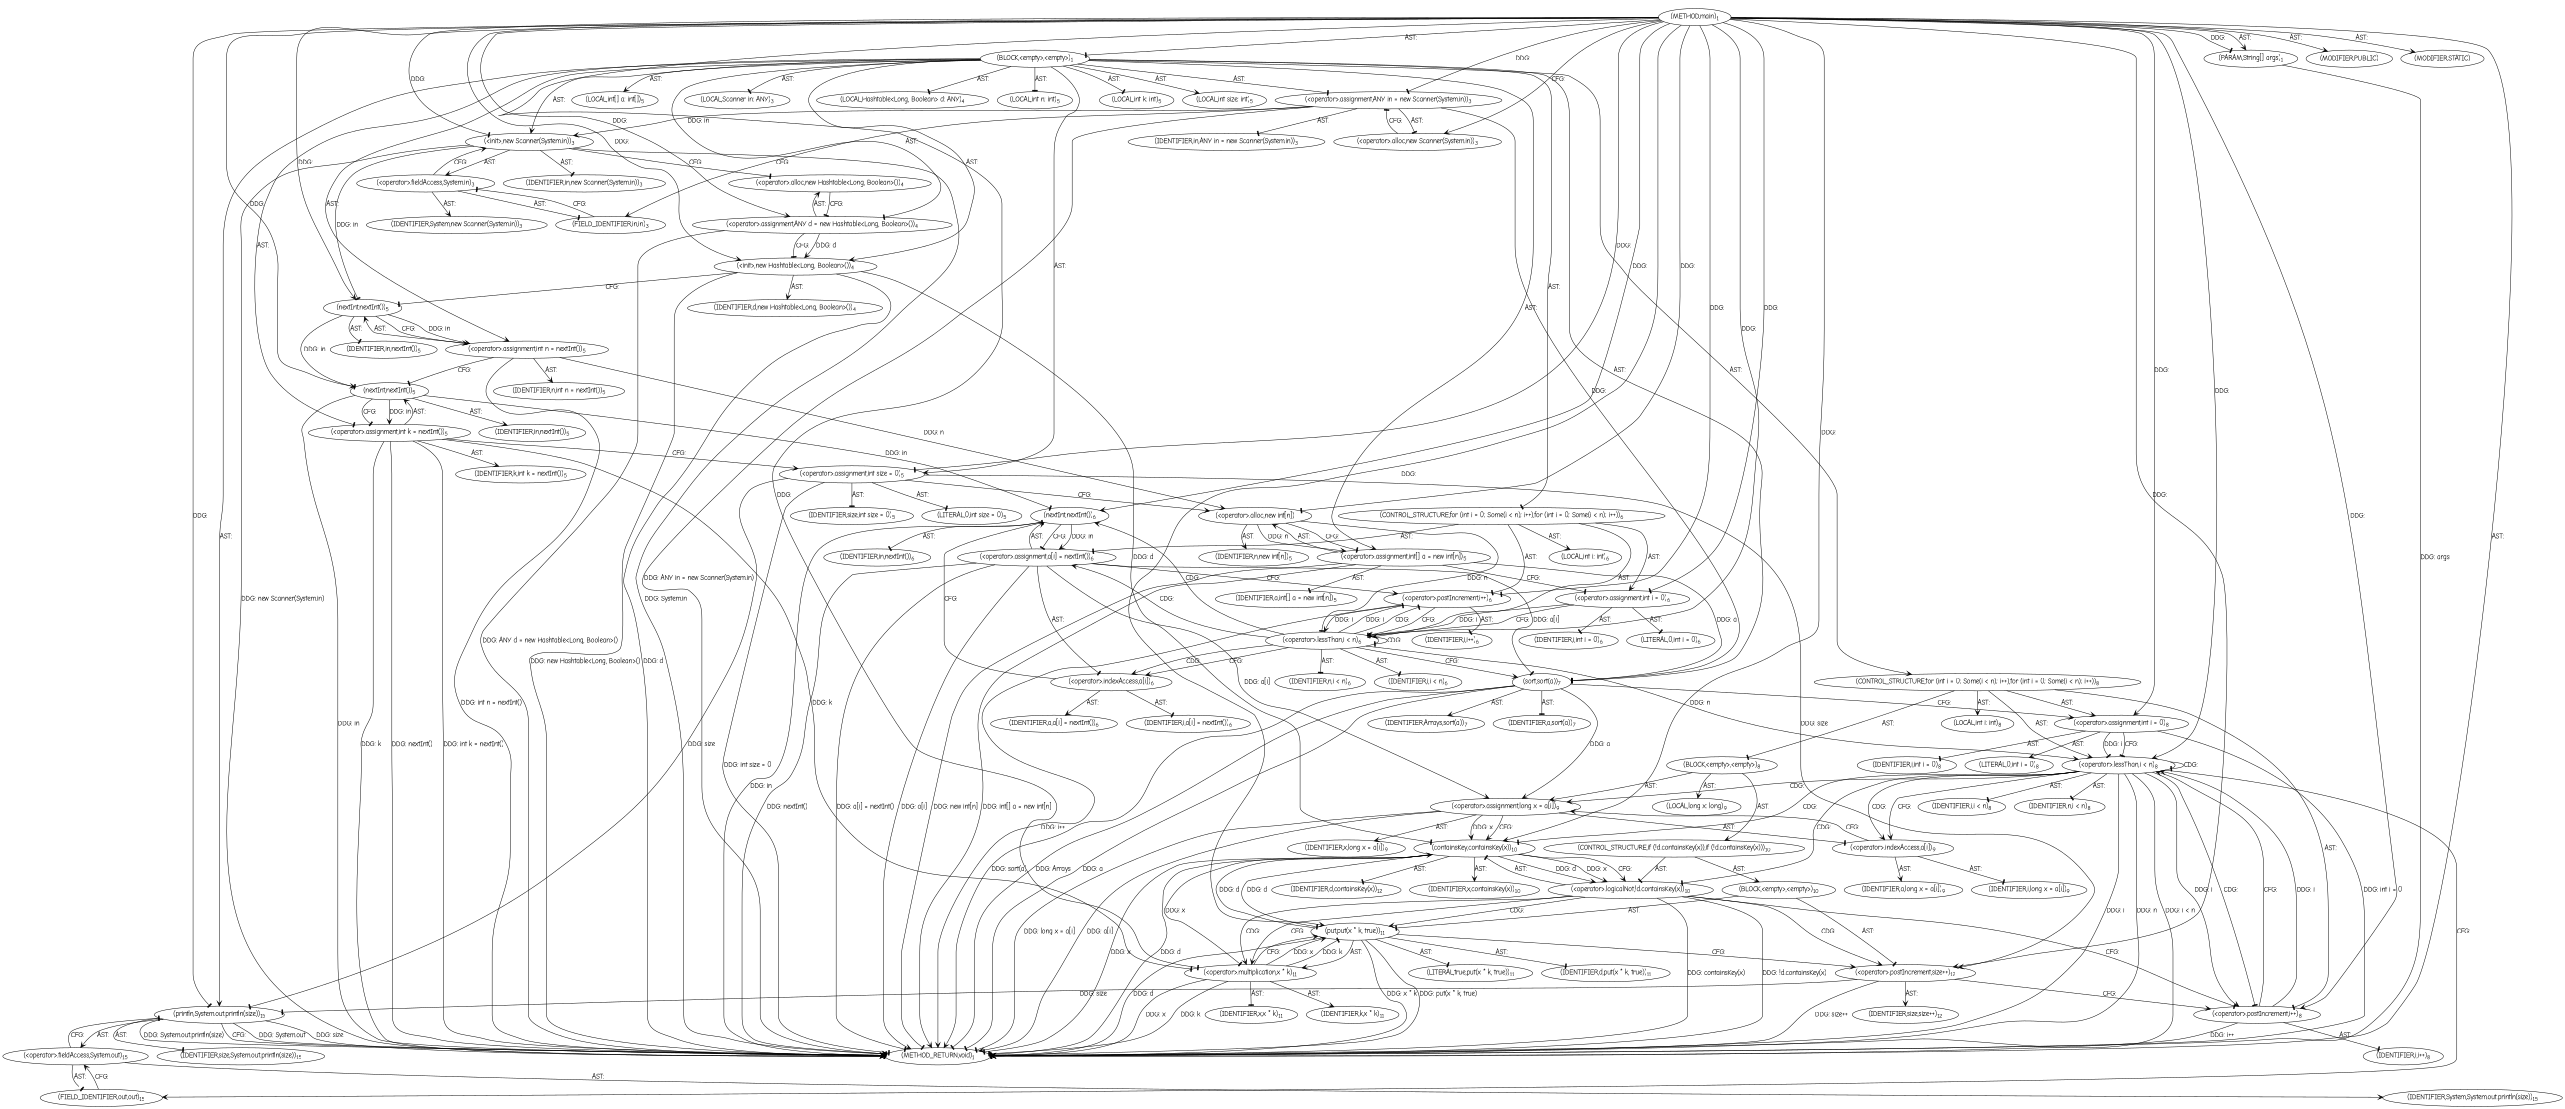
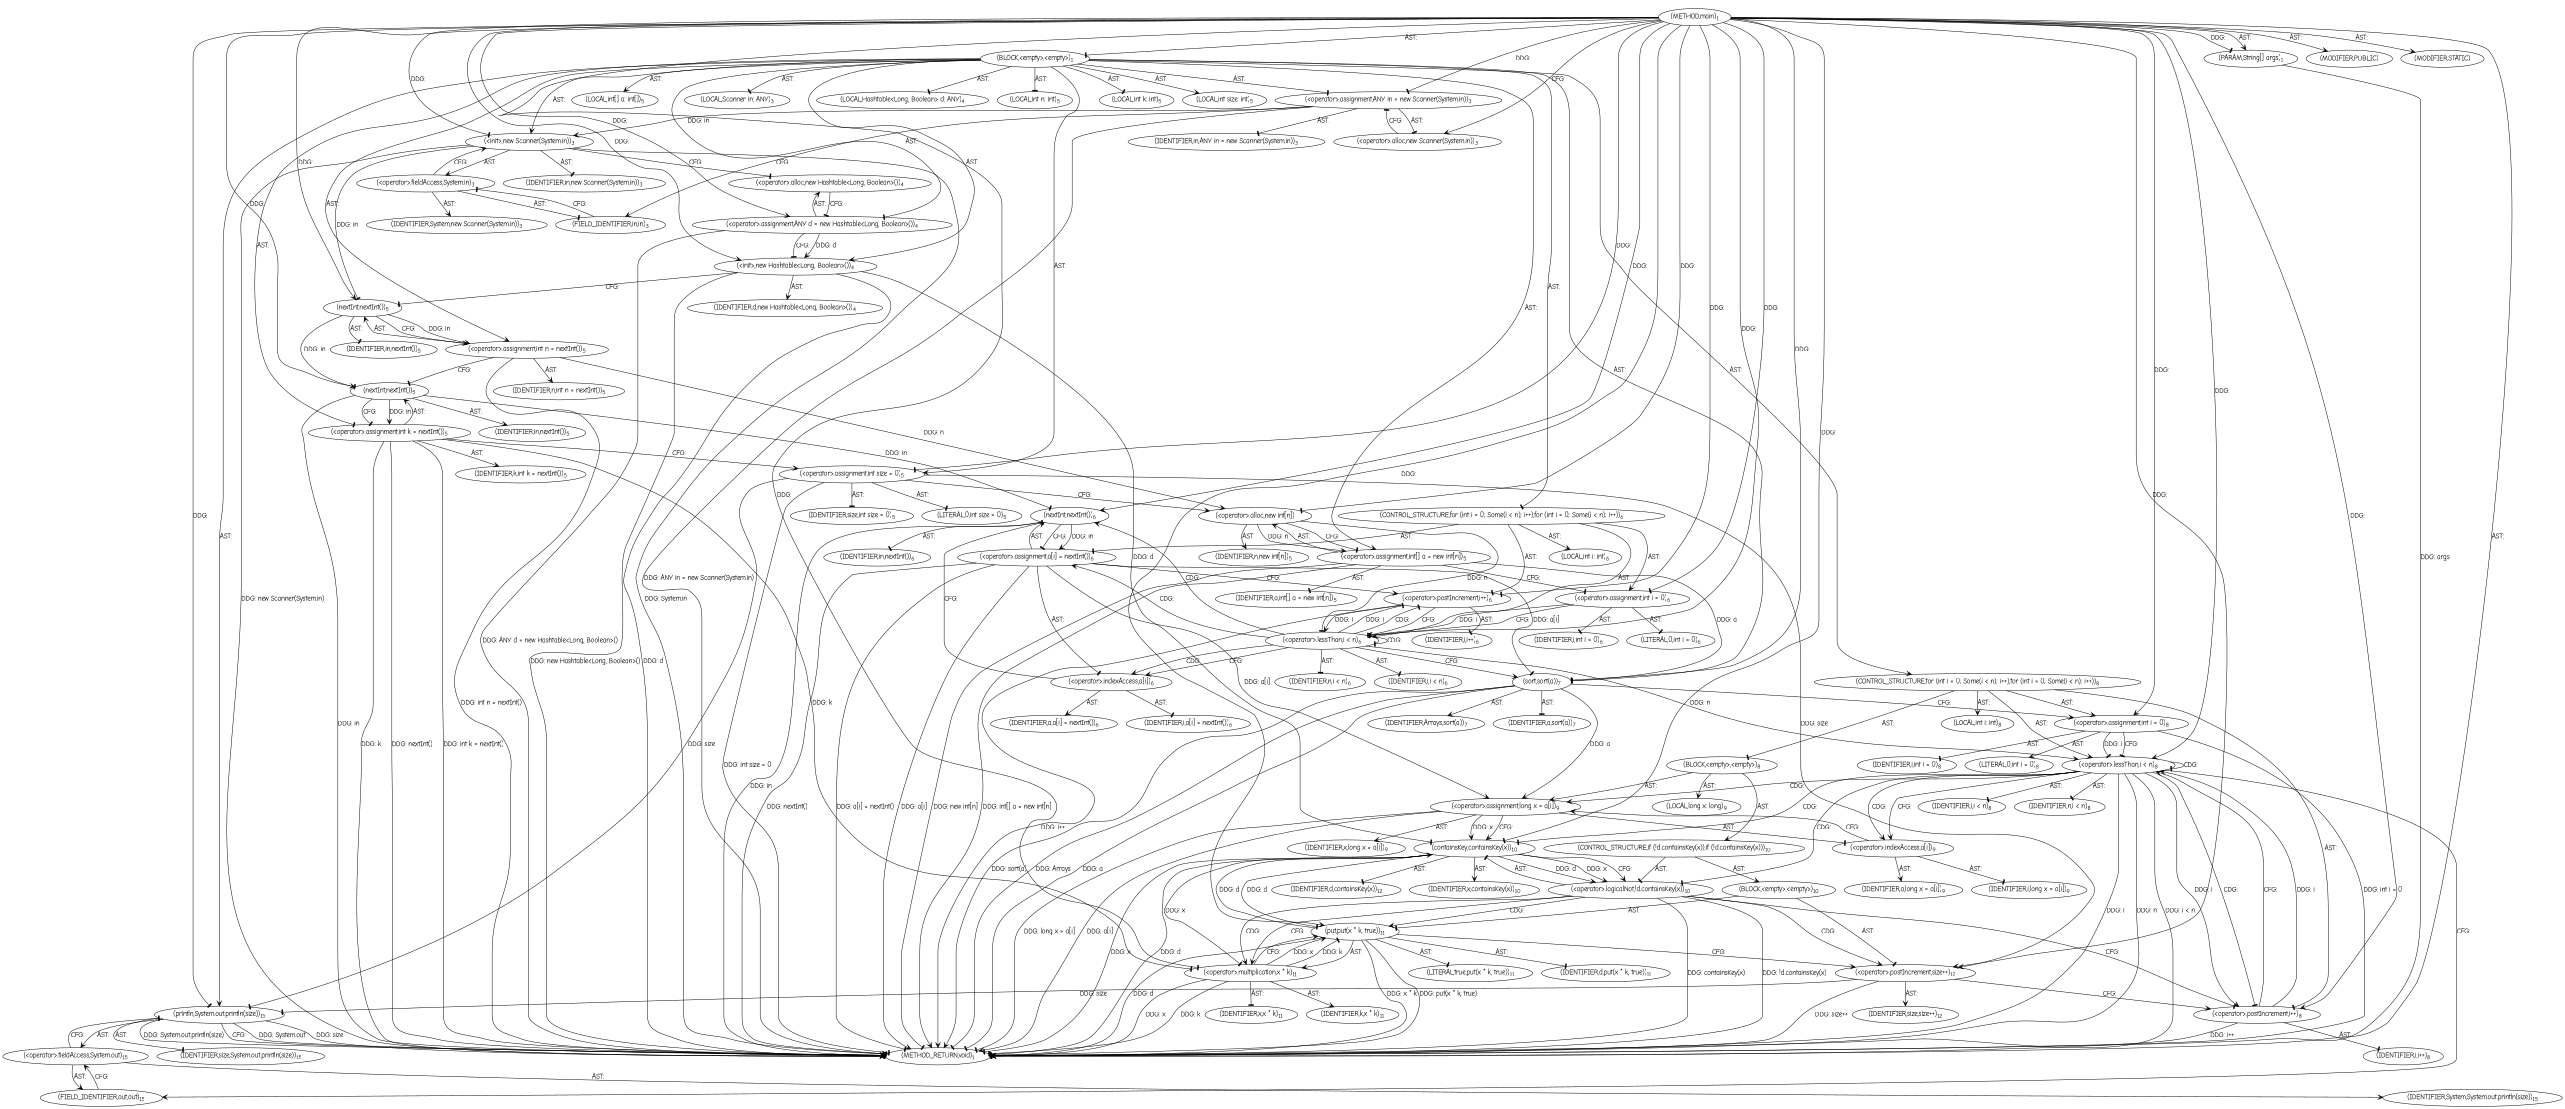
edge "(<operator>.assignment,ANY in = new Scanner(System.in))" -> "(sort,sort(a))": now "(METHOD,main)" -> "(sort,sort(a))"
edge "(METHOD,main)" -> "(containsKey,containsKey(x))": arrowhead vee -> tee
edge "(<operator>.fieldAccess,System.out)" -> "(FIELD_IDENTIFIER,out,out)": arrowhead tee -> vee
